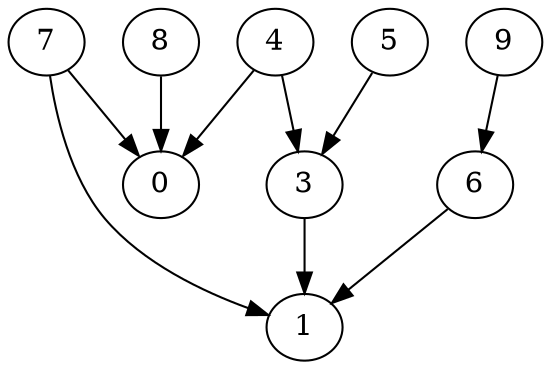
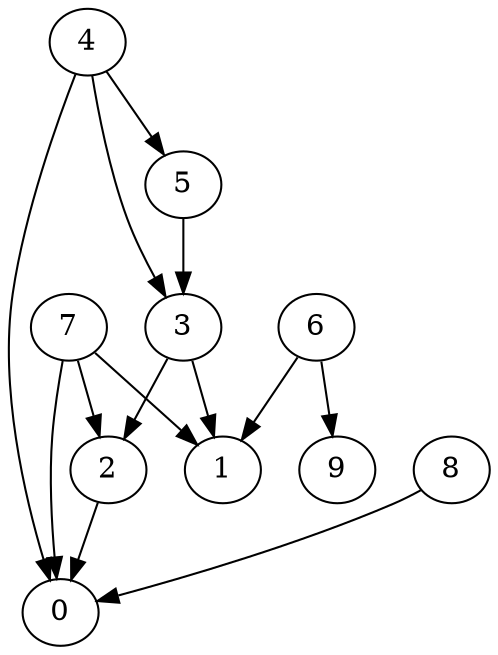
edge "9" -> "6": reversed
edge "4" -> "5": added
node "2": added
